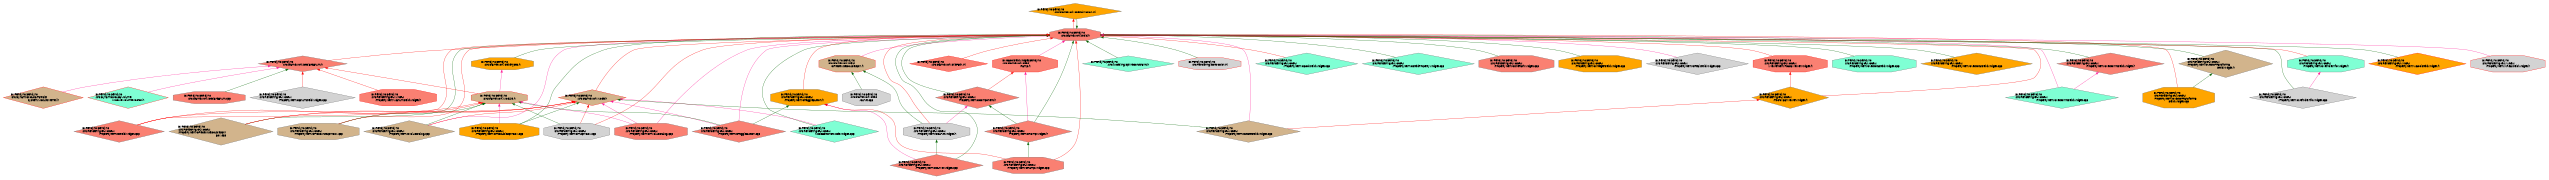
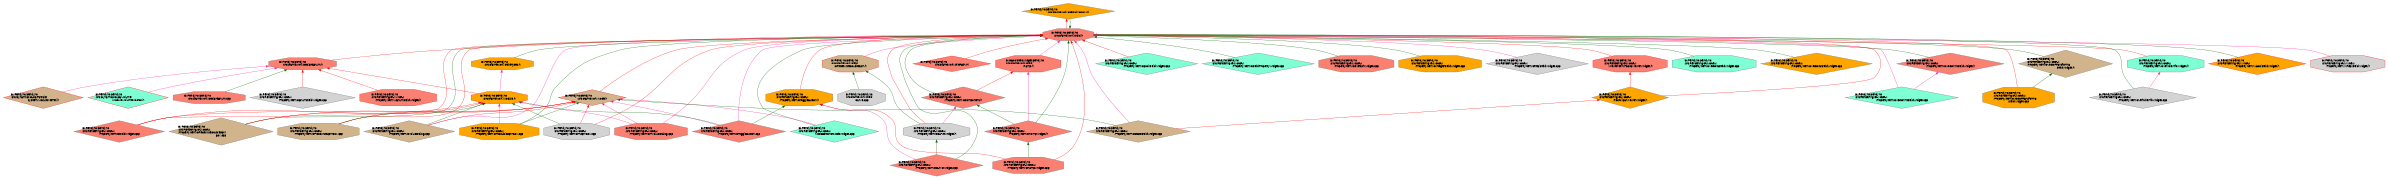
node "D:/Peridyno/peridyno /src/Framework/DeclareEnum.h": shape diamond -> octagon
node "D:/Peridyno/peridyno /src/Modeling/SplineConstraint.h": removed
node "D:/Peridyno/peridyno /src/Rendering/Core/Color.inl": removed
node "D:/Peridyno/peridyno /src/Framework/Module.h": fillcolor tan -> orange
